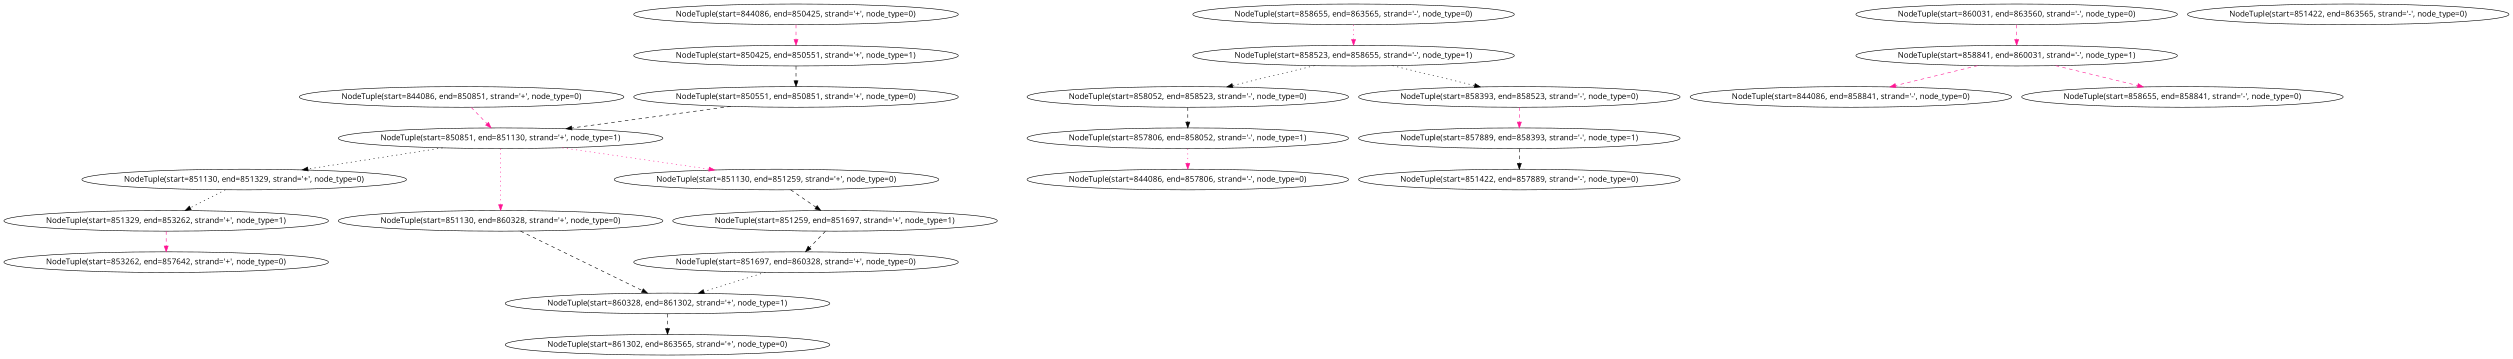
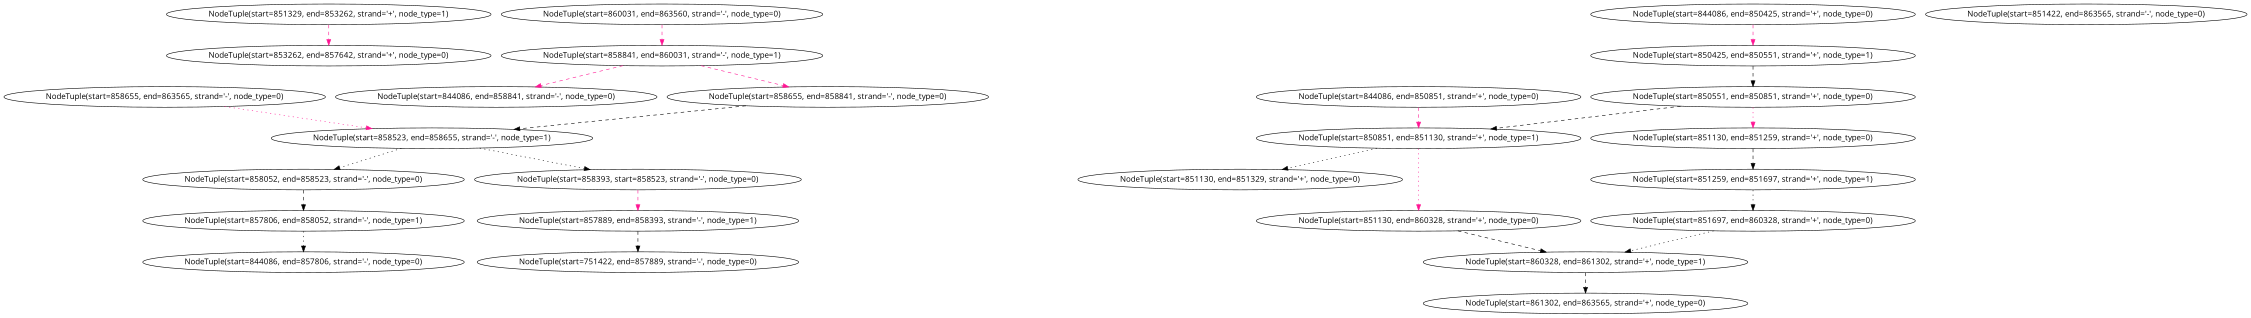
node "NodeTuple(start=858393, end=858523, strand='-', node_type=0)": label "NodeTuple(start=858393, end=858523, strand='-', node_type=0)" -> "NodeTuple(start=858393, start=858523, strand='-', node_type=0)"
edge "NodeTuple(start=858655, end=858841, strand='-', node_type=0)" -> "NodeTuple(start=858523, end=858655, strand='-', node_type=1)": added
edge "NodeTuple(start=857806, end=858052, strand='-', node_type=1)" -> "NodeTuple(start=844086, end=857806, strand='-', node_type=0)": color deeppink -> black
edge "NodeTuple(start=850851, end=851130, strand='+', node_type=1)" -> "NodeTuple(start=851130, end=851259, strand='+', node_type=0)": now "NodeTuple(start=850551, end=850851, strand='+', node_type=0)" -> "NodeTuple(start=851130, end=851259, strand='+', node_type=0)"
node "NodeTuple(start=851422, end=857889, strand='-', node_type=0)": label "NodeTuple(start=851422, end=857889, strand='-', node_type=0)" -> "NodeTuple(start=751422, end=857889, strand='-', node_type=0)"
edge "NodeTuple(start=851130, end=851329, strand='+', node_type=0)" -> "NodeTuple(start=851329, end=853262, strand='+', node_type=1)": removed
edge "NodeTuple(start=851259, end=851697, strand='+', node_type=1)" -> "NodeTuple(start=851697, end=860328, strand='+', node_type=0)": style dashed -> dotted
